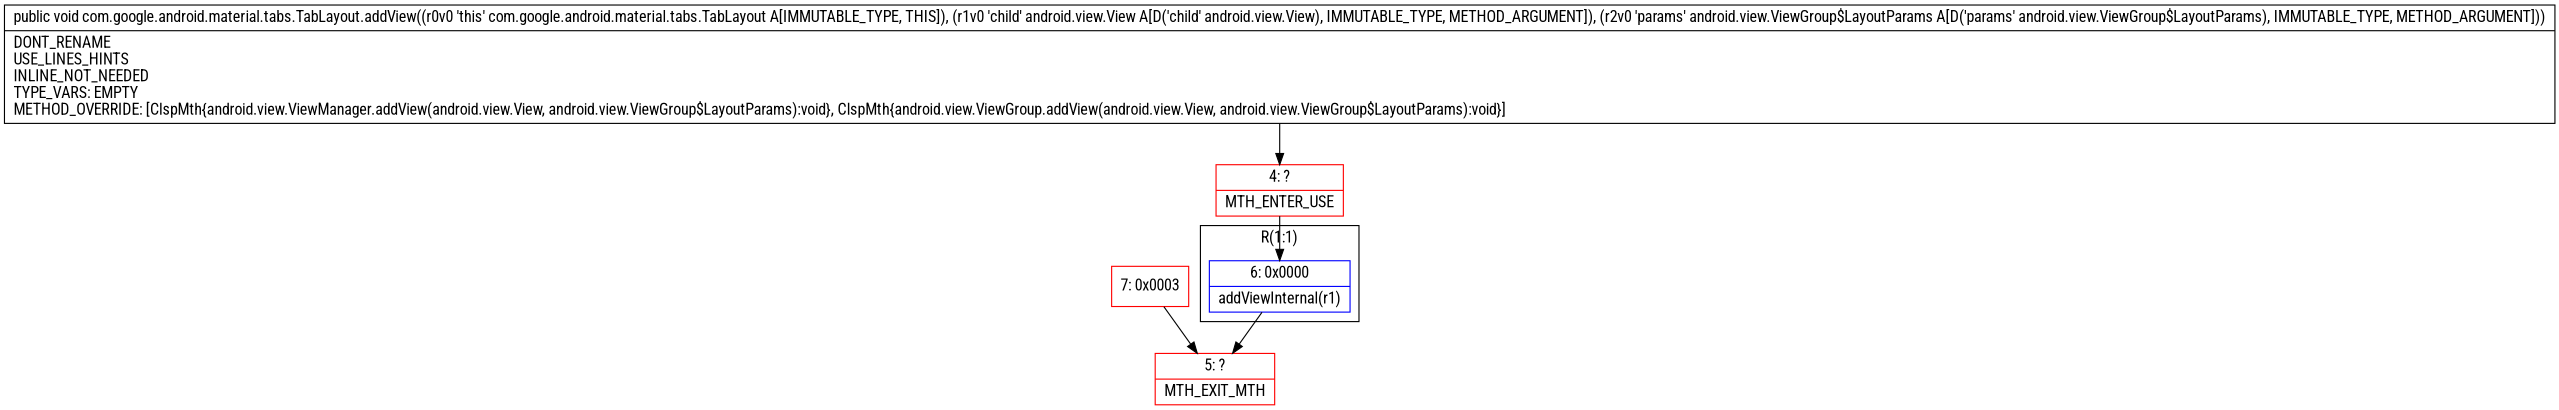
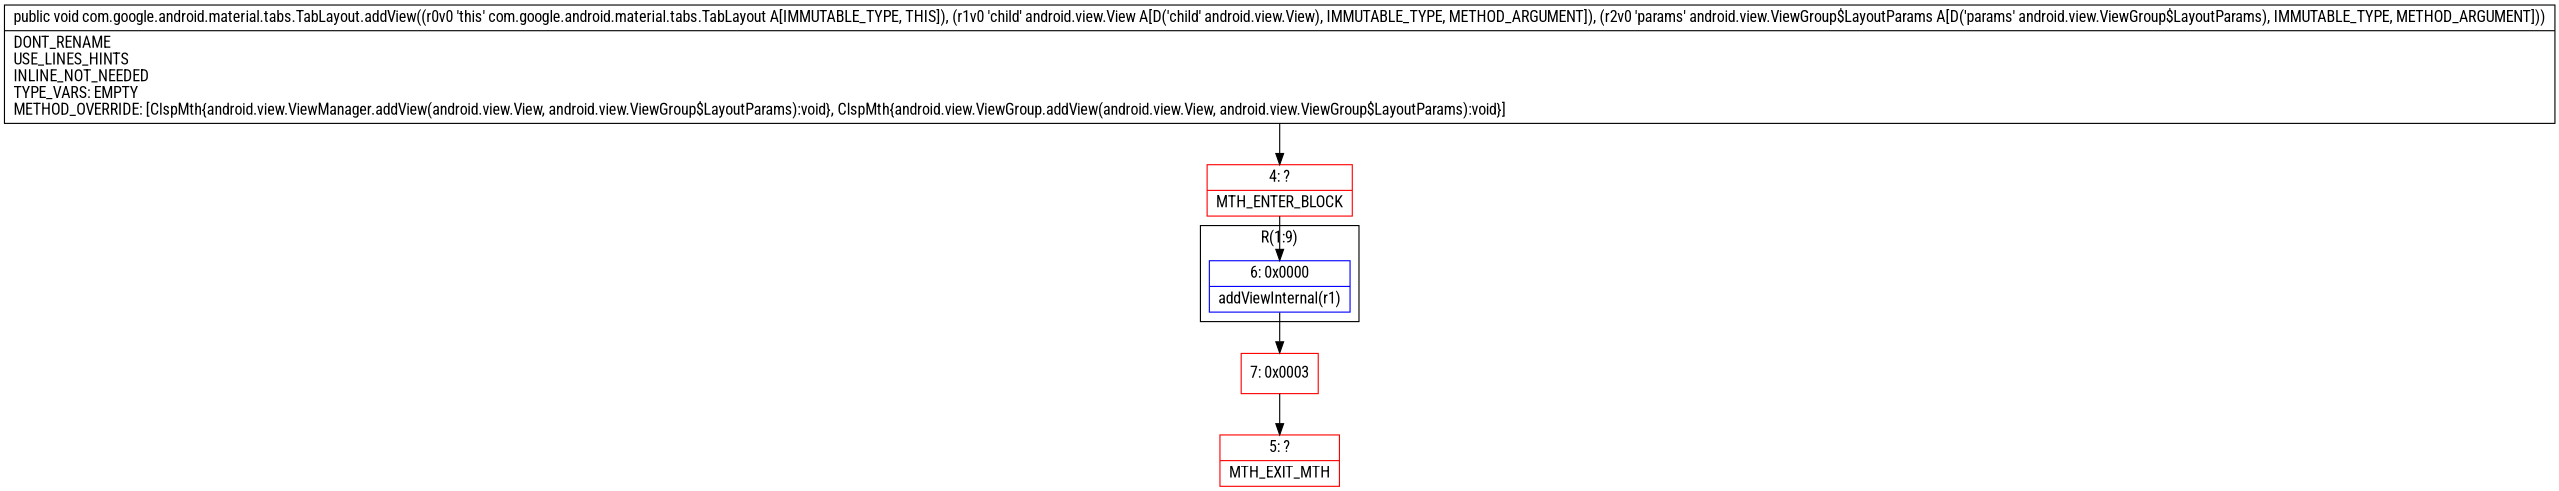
node "4: ?": text "MTH_ENTER_USE" -> "MTH_ENTER_BLOCK"
cluster "R(1:1)": label "R(1:1)" -> "R(1:9)"
edge "6: 0x0000" -> "5: ?": now "6: 0x0000" -> "7: 0x0003"
